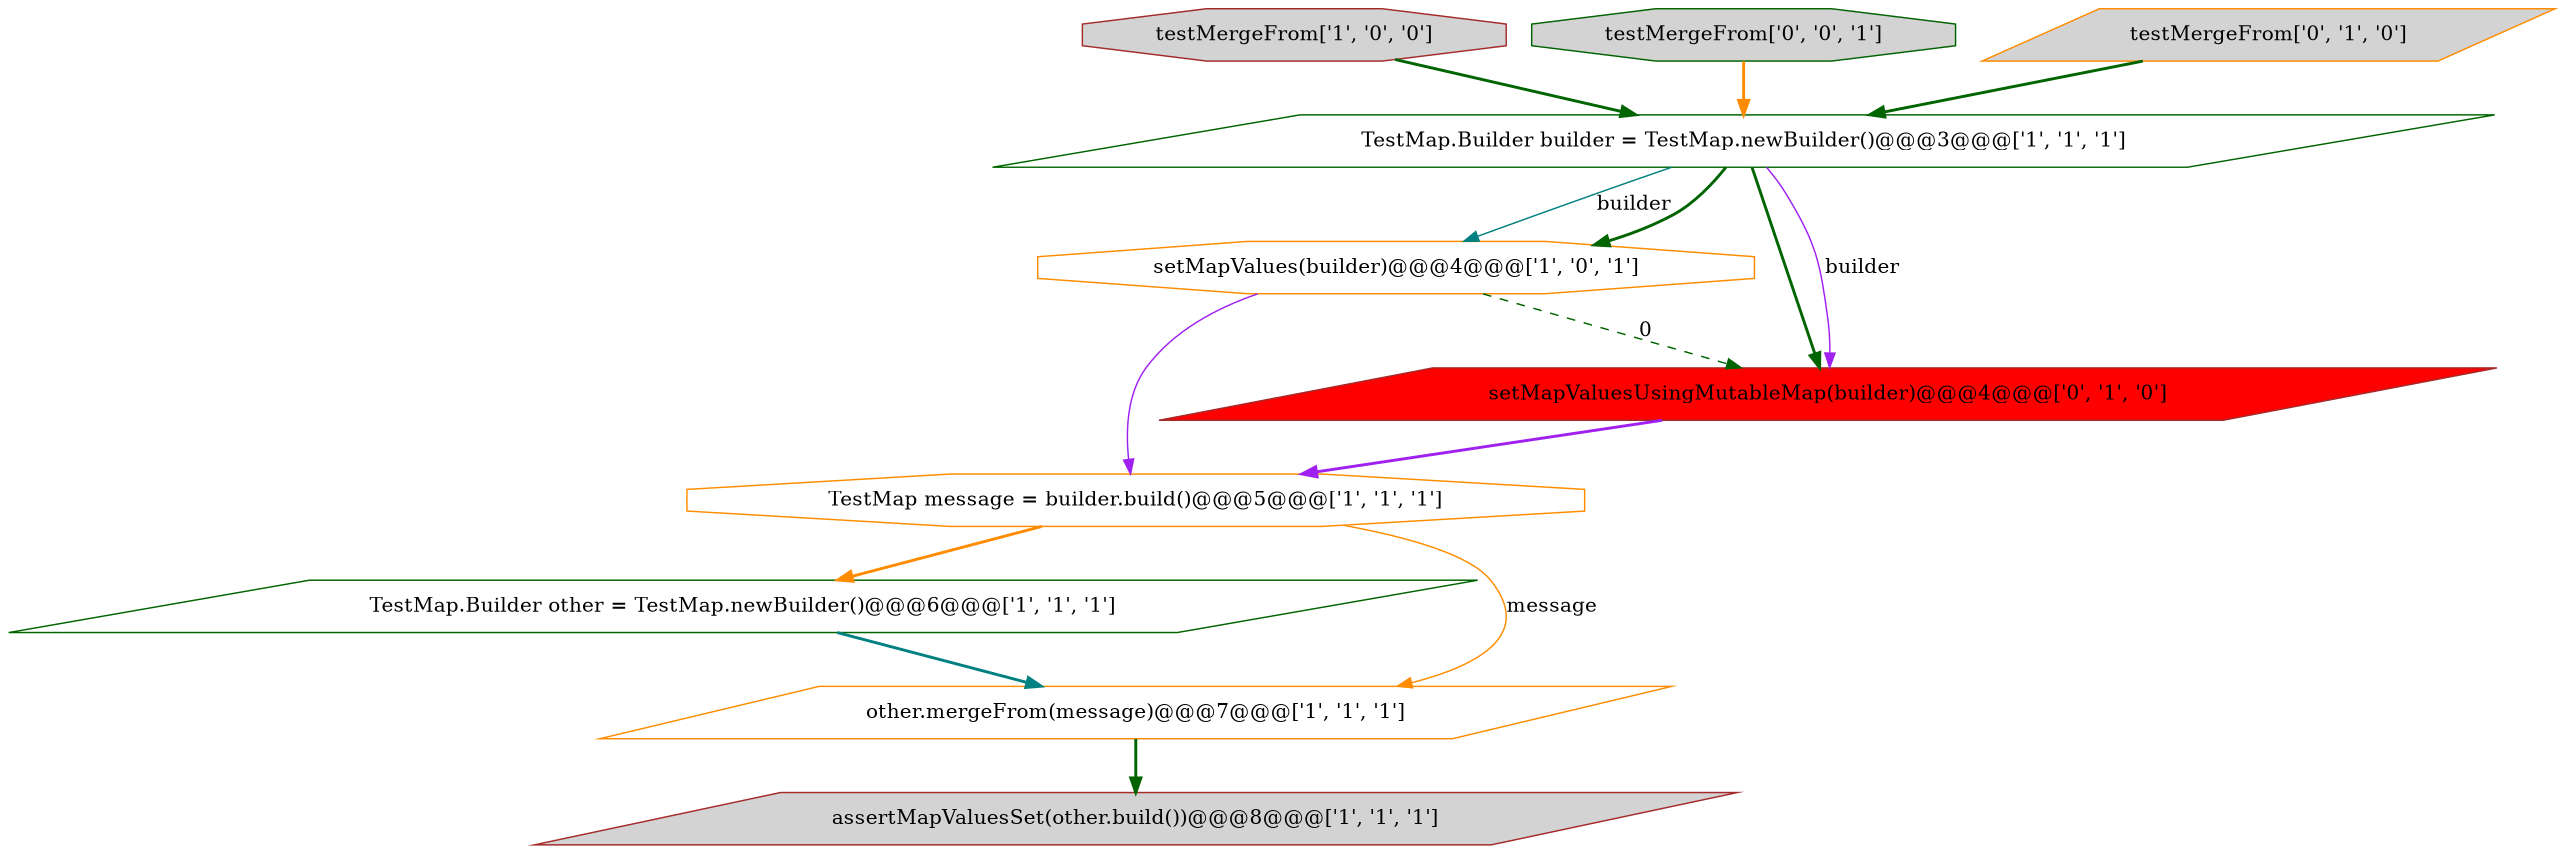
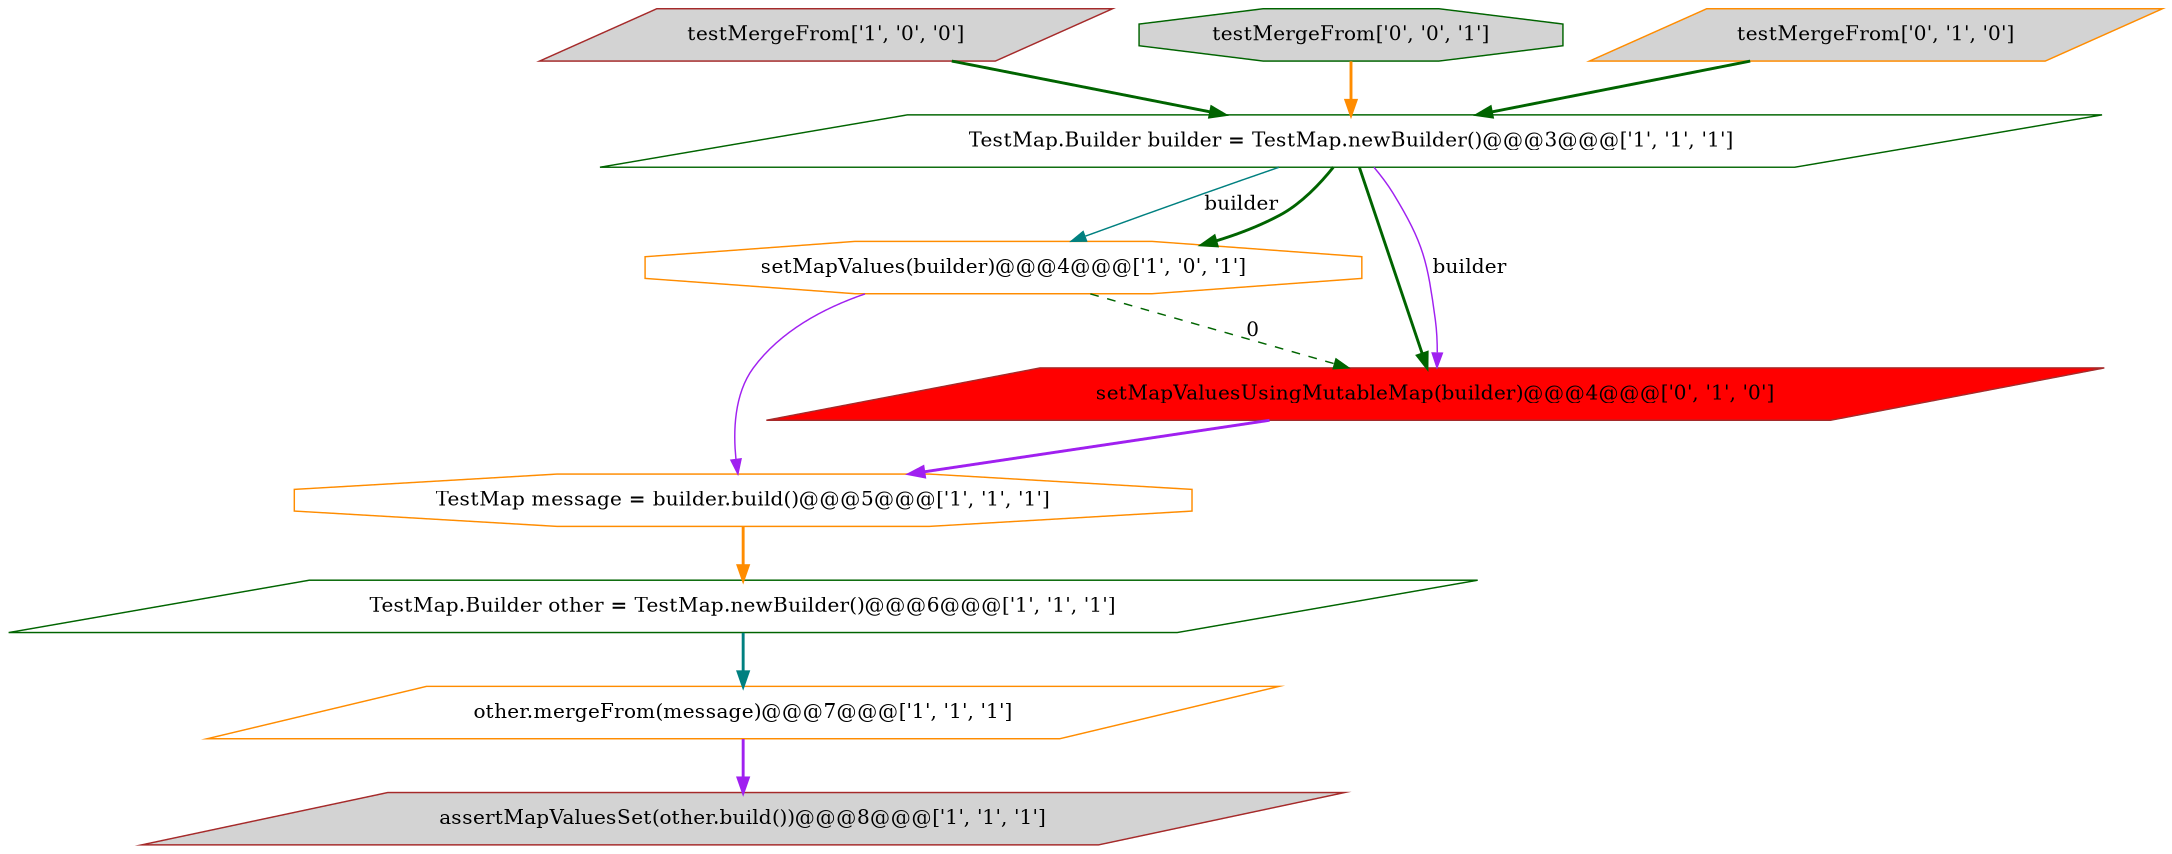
node "testMergeFrom['1', '0', '0']": shape octagon -> parallelogram
edge "TestMap message = builder.build()@@@5@@@['1', '1', '1']" -> "other.mergeFrom(message)@@@7@@@['1', '1', '1']": removed, label "message"
edge "other.mergeFrom(message)@@@7@@@['1', '1', '1']" -> "assertMapValuesSet(other.build())@@@8@@@['1', '1', '1']": color darkgreen -> purple
